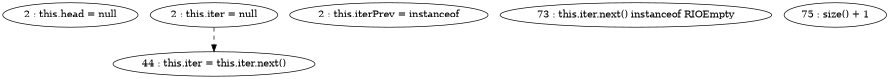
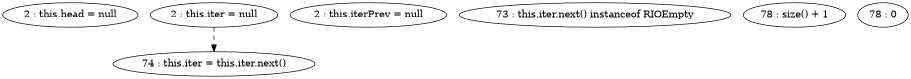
node "2 : this.iterPrev = instanceof": label "2 : this.iterPrev = instanceof" -> "2 : this.iterPrev = null"
node "75 : size() + 1": label "75 : size() + 1" -> "78 : size() + 1"
node "78 : 0": added
node "44 : this.iter = this.iter.next()": label "44 : this.iter = this.iter.next()" -> "74 : this.iter = this.iter.next()"
